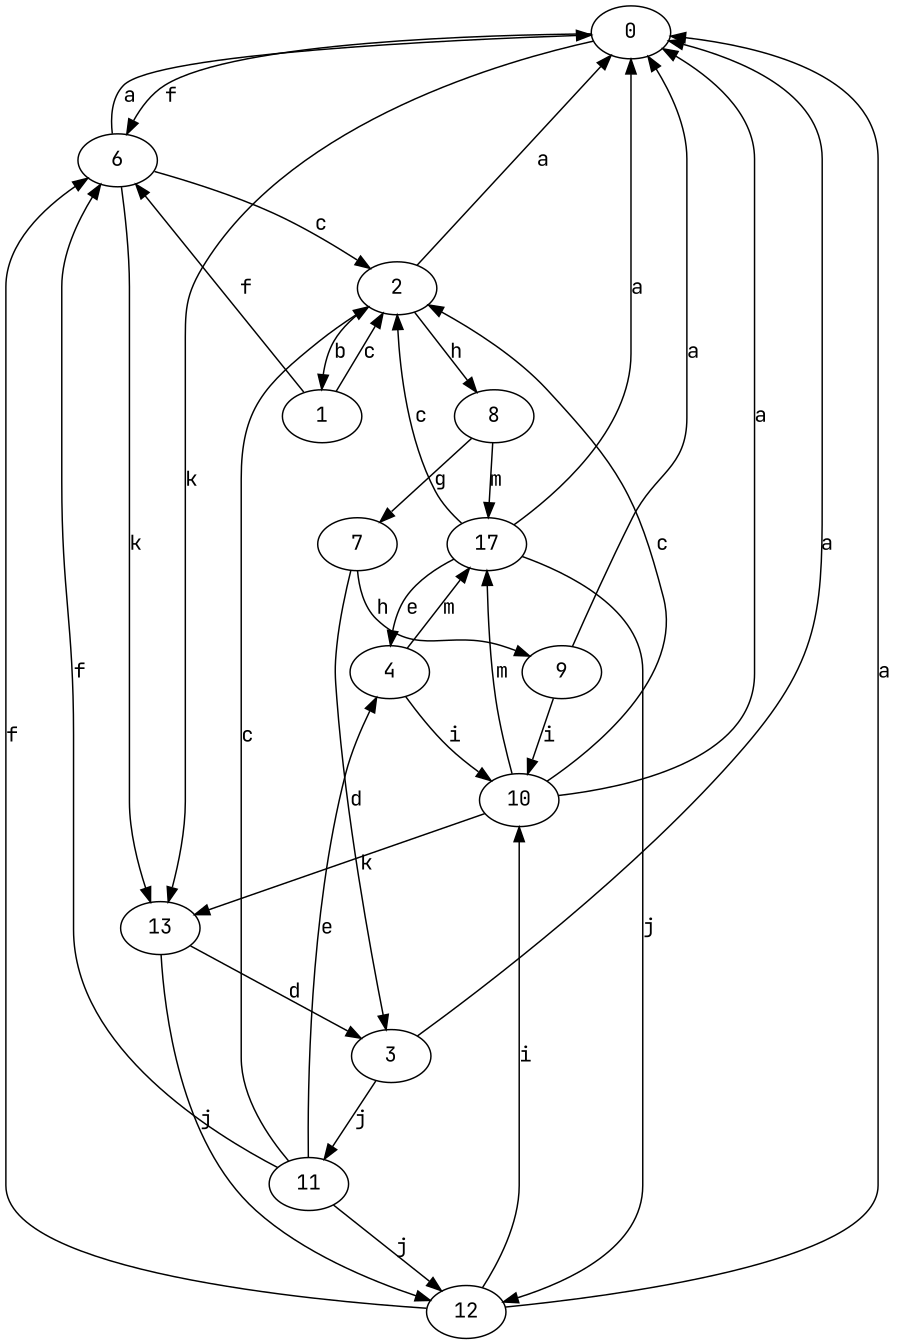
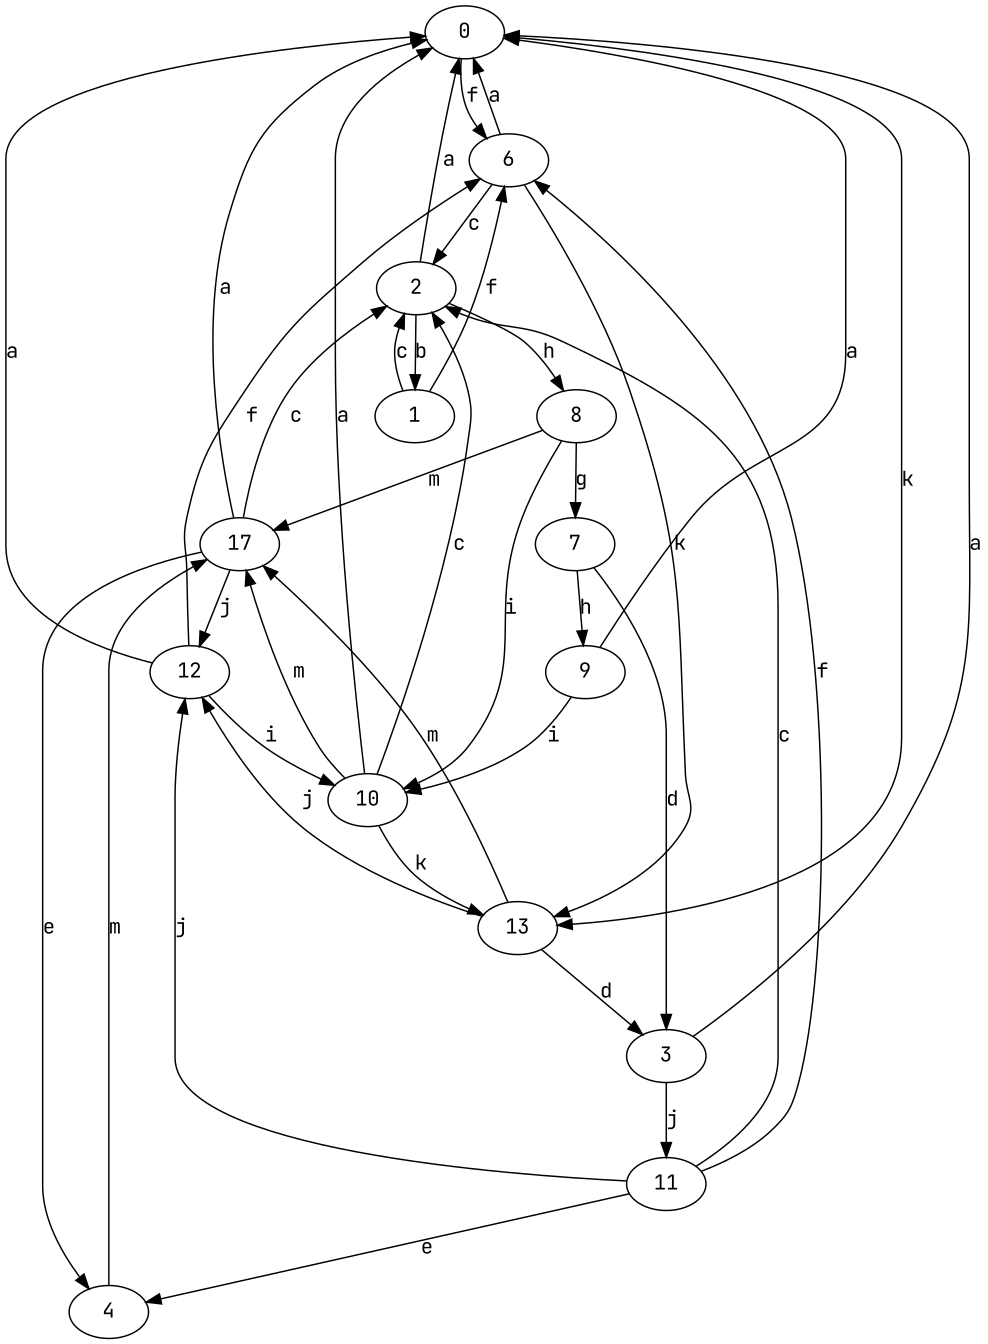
edge "13" -> "17": added, label "m"
edge "4" -> "10": now "8" -> "10"
